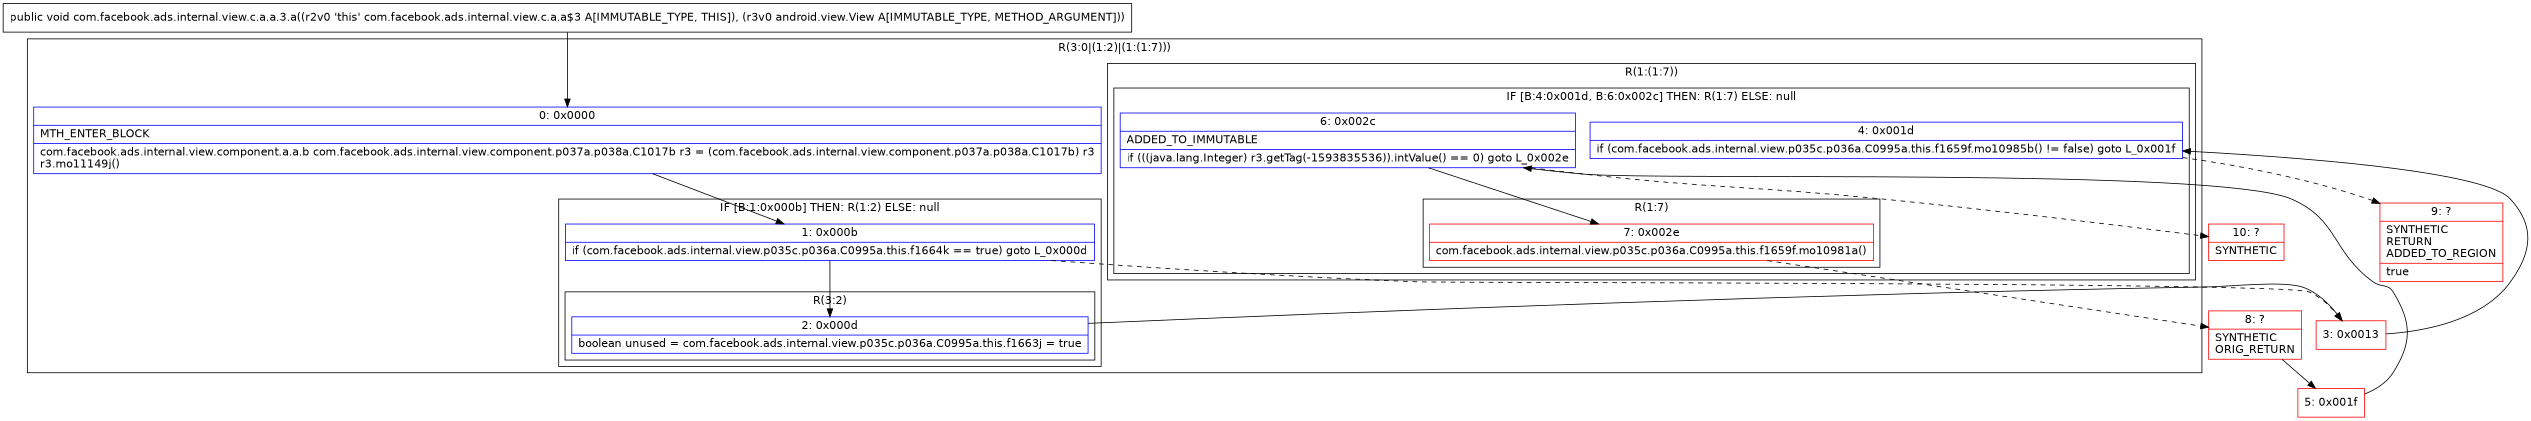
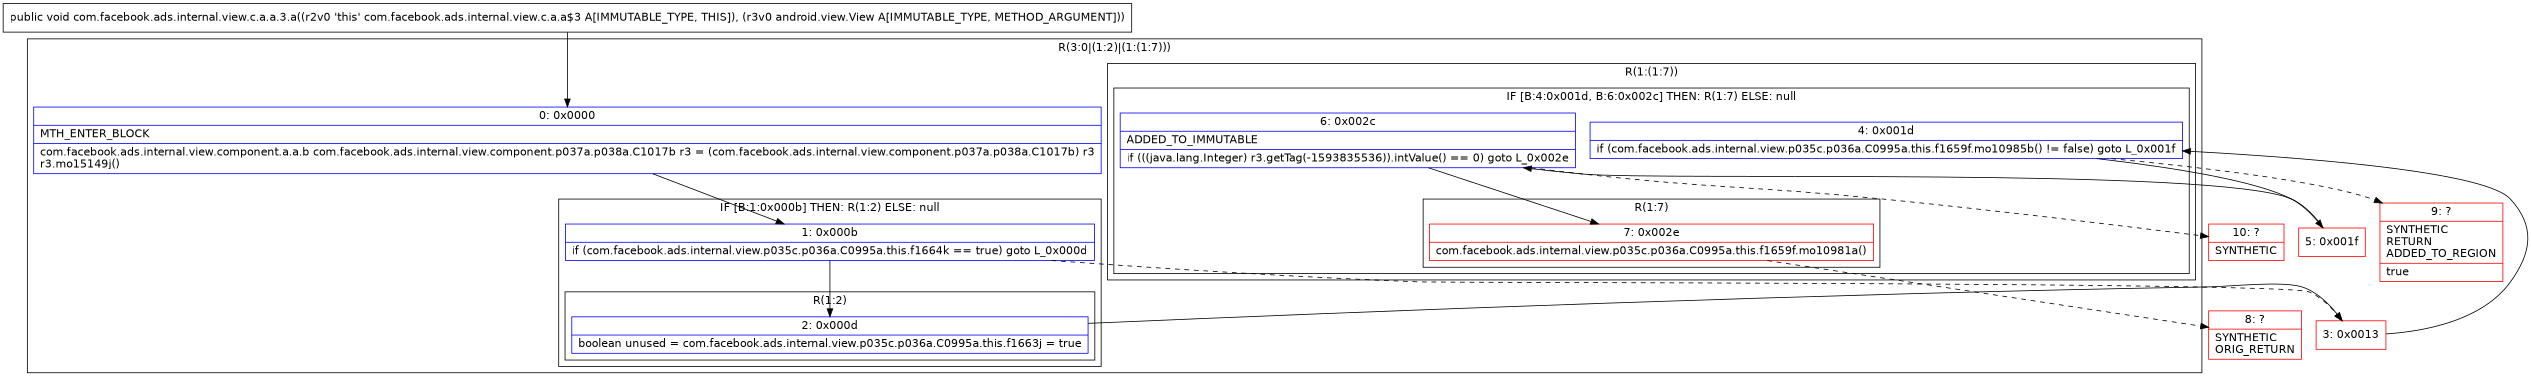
node "0: 0x0000": text "r3.mo11149j()" -> "r3.mo15149j()"
cluster "R(3:2)": label "R(3:2)" -> "R(1:2)"
edge "8: ?" -> "5: 0x001f": now "4: 0x001d" -> "5: 0x001f"
